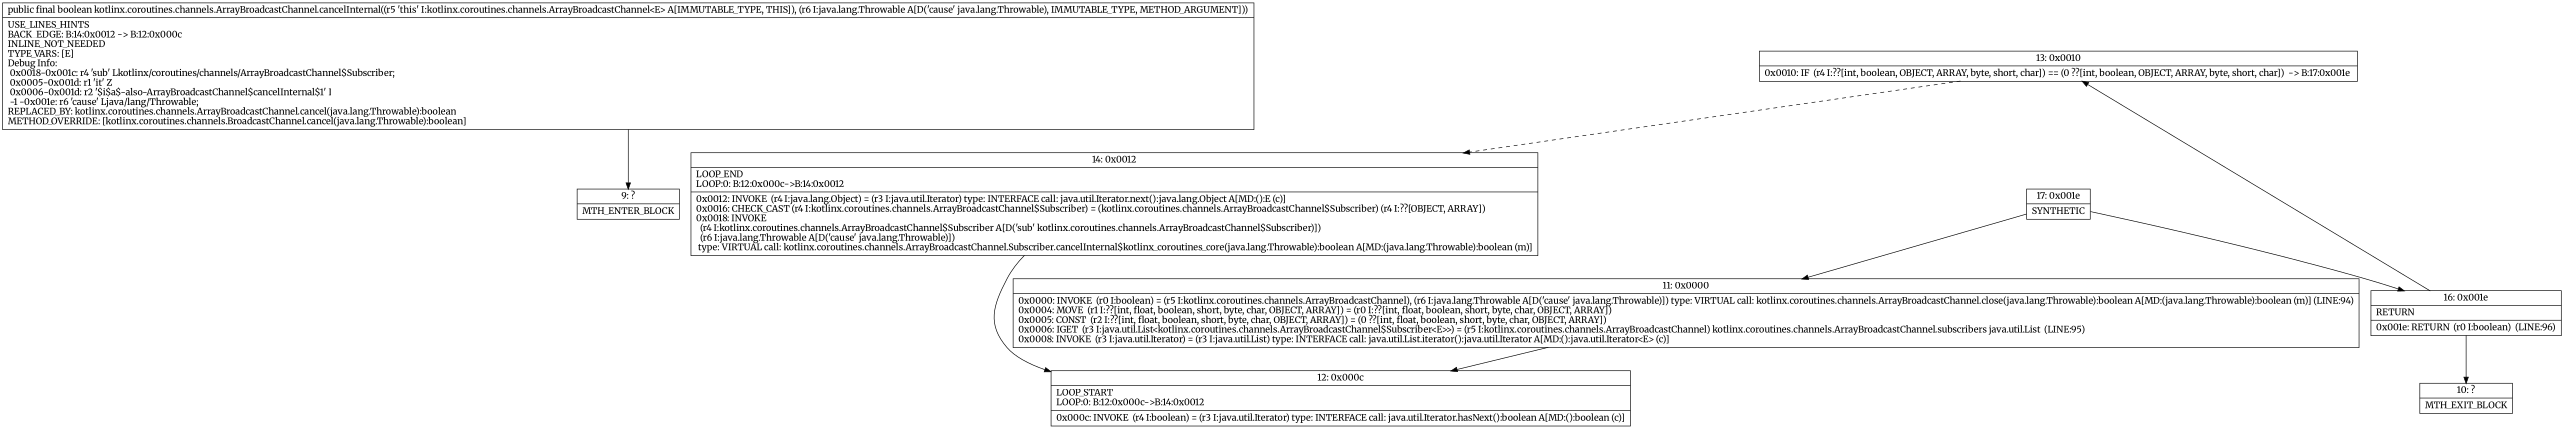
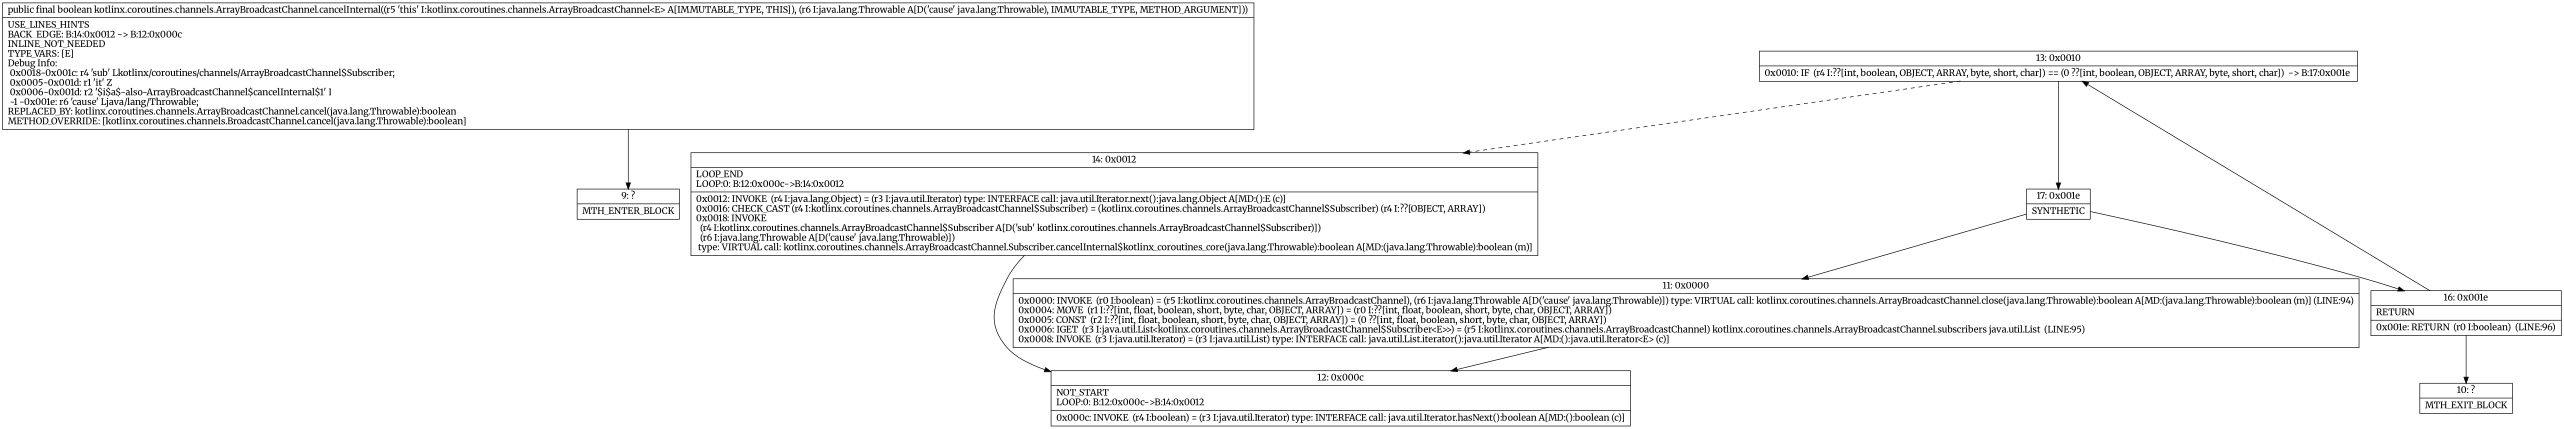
edge "13: 0x0010" -> "17: 0x001e": added
node "12: 0x000c": text "LOOP_START" -> "NOT_START"
